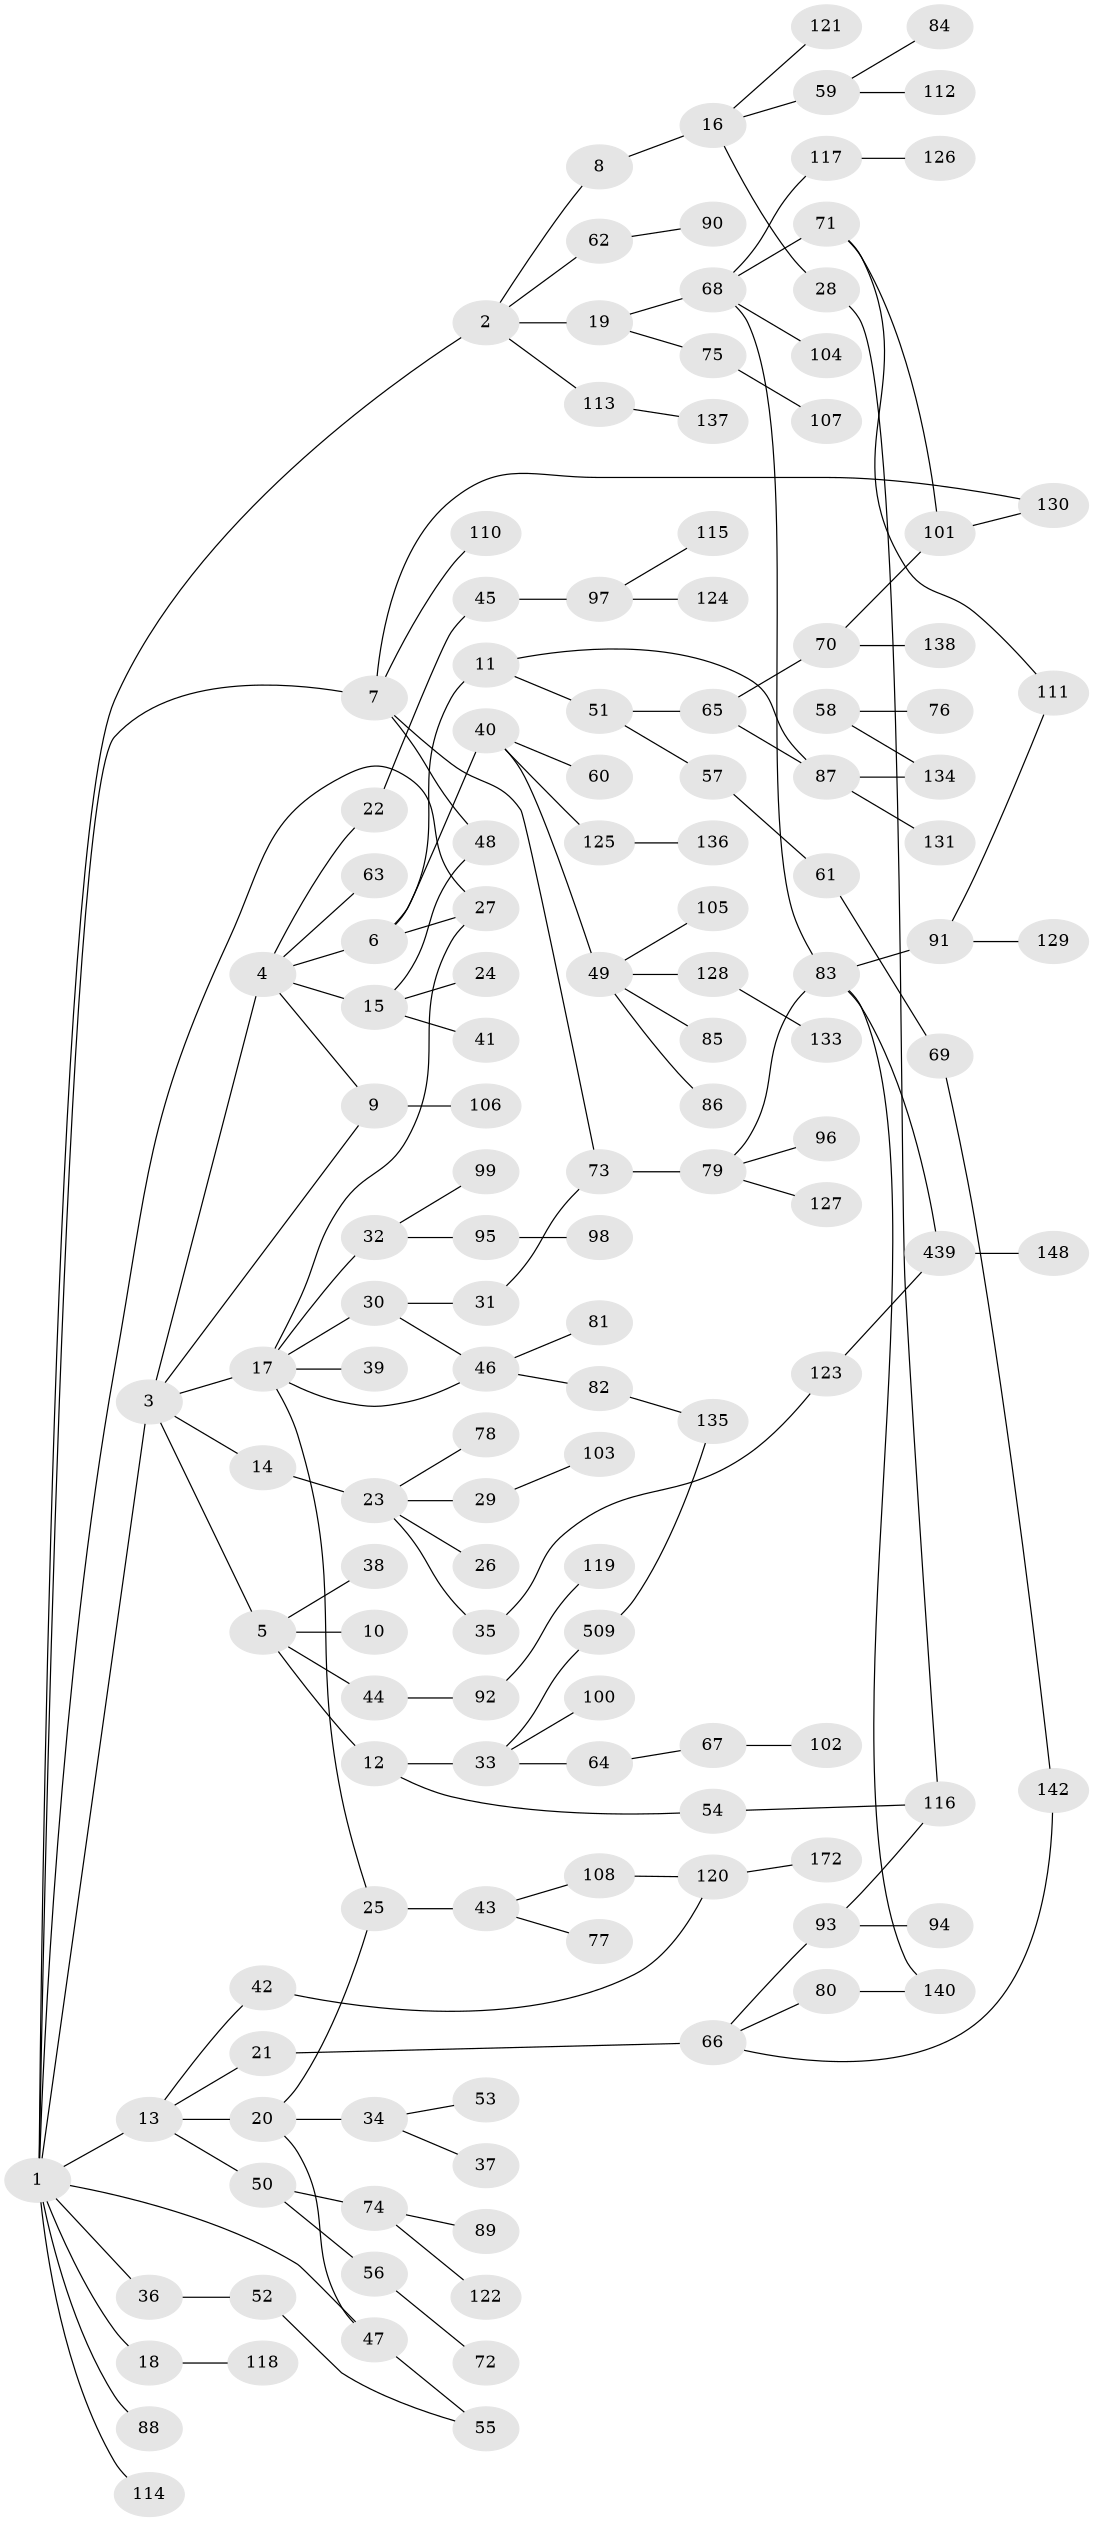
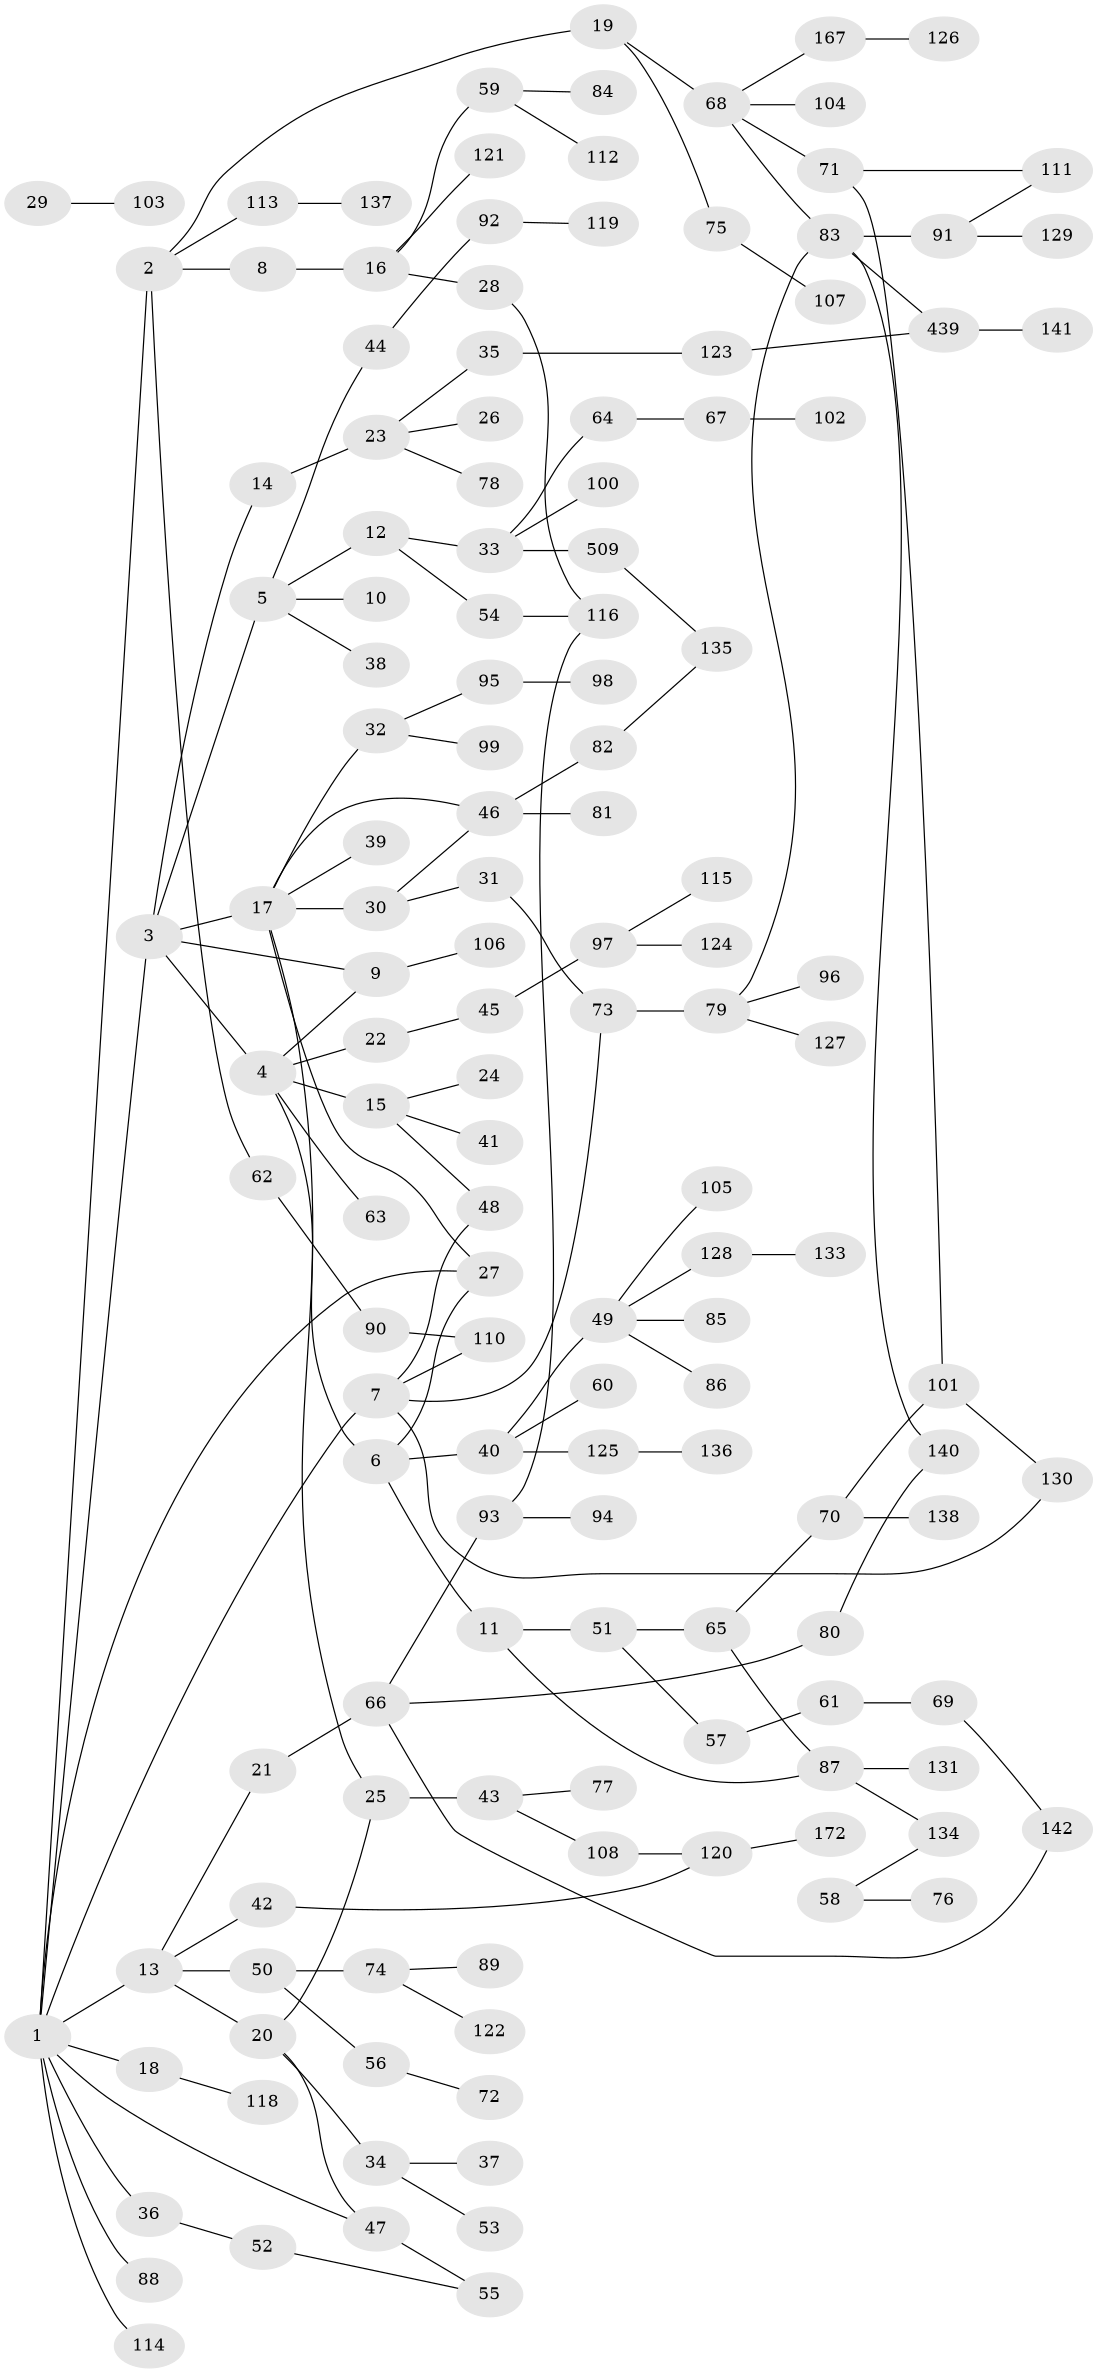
node "117": label "117" -> "167"
node "148": label "148" -> "141"
edge "90" -- "110": added
edge "23" -- "29": removed
